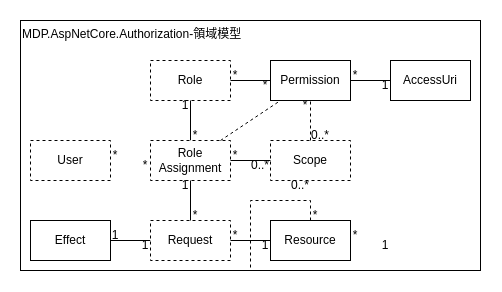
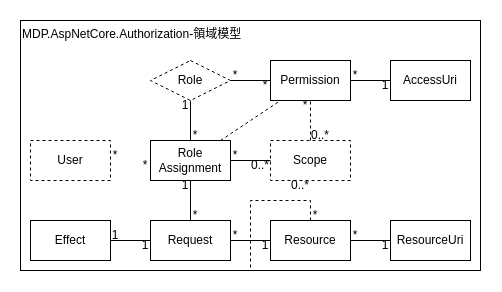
node "Role": shape rectangle -> diamond
node "Role Assignment": style dashed -> solid
node "Request": style dashed -> solid
edge "Resource" -- "ResourceUri": added
node "ResourceUri": added
